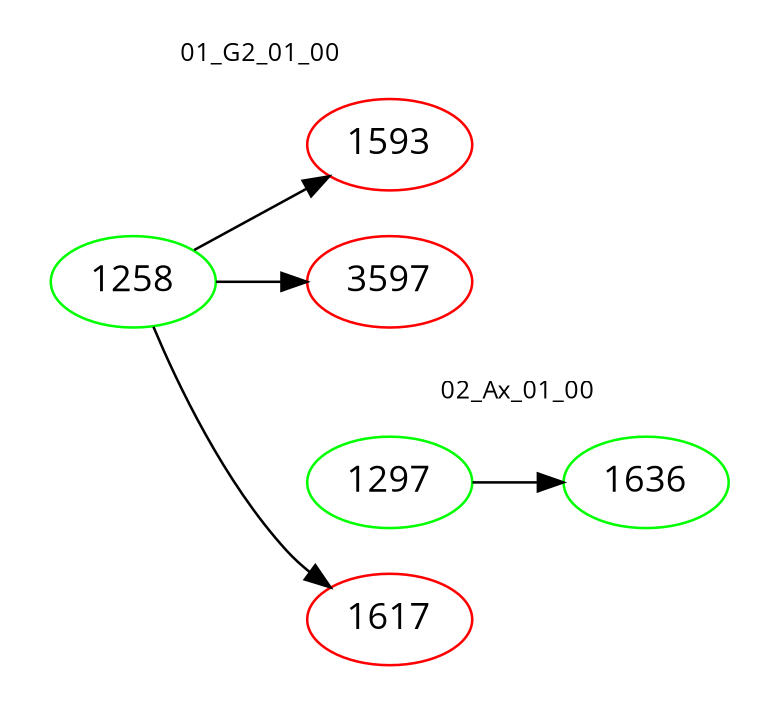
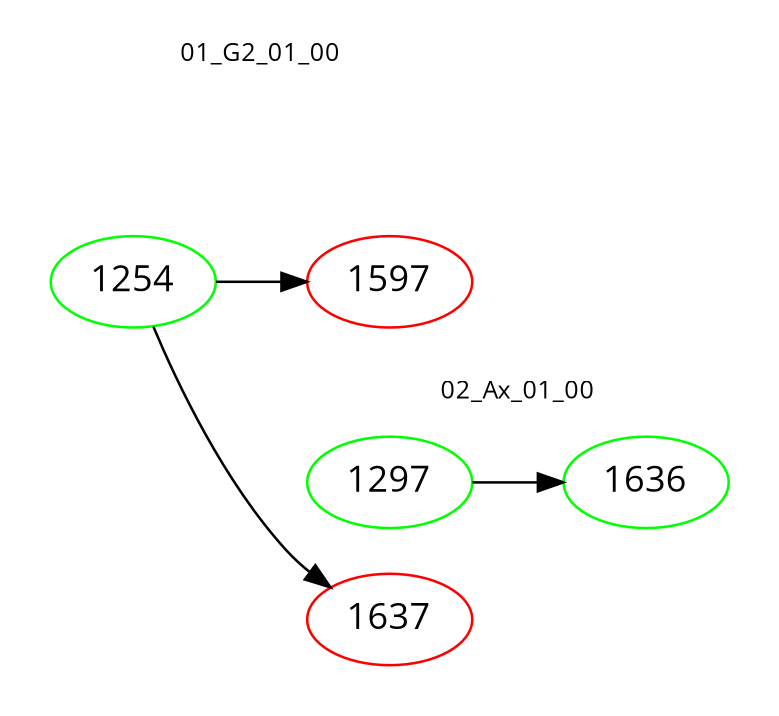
node "1593": removed
node "1258": label "1258" -> "1254"
node "3597": label "3597" -> "1597"
node "1617": label "1617" -> "1637"
